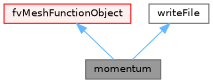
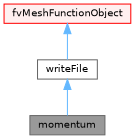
edge "momentum" -> "fvMeshFunctionObject": now "writeFile" -> "fvMeshFunctionObject"
